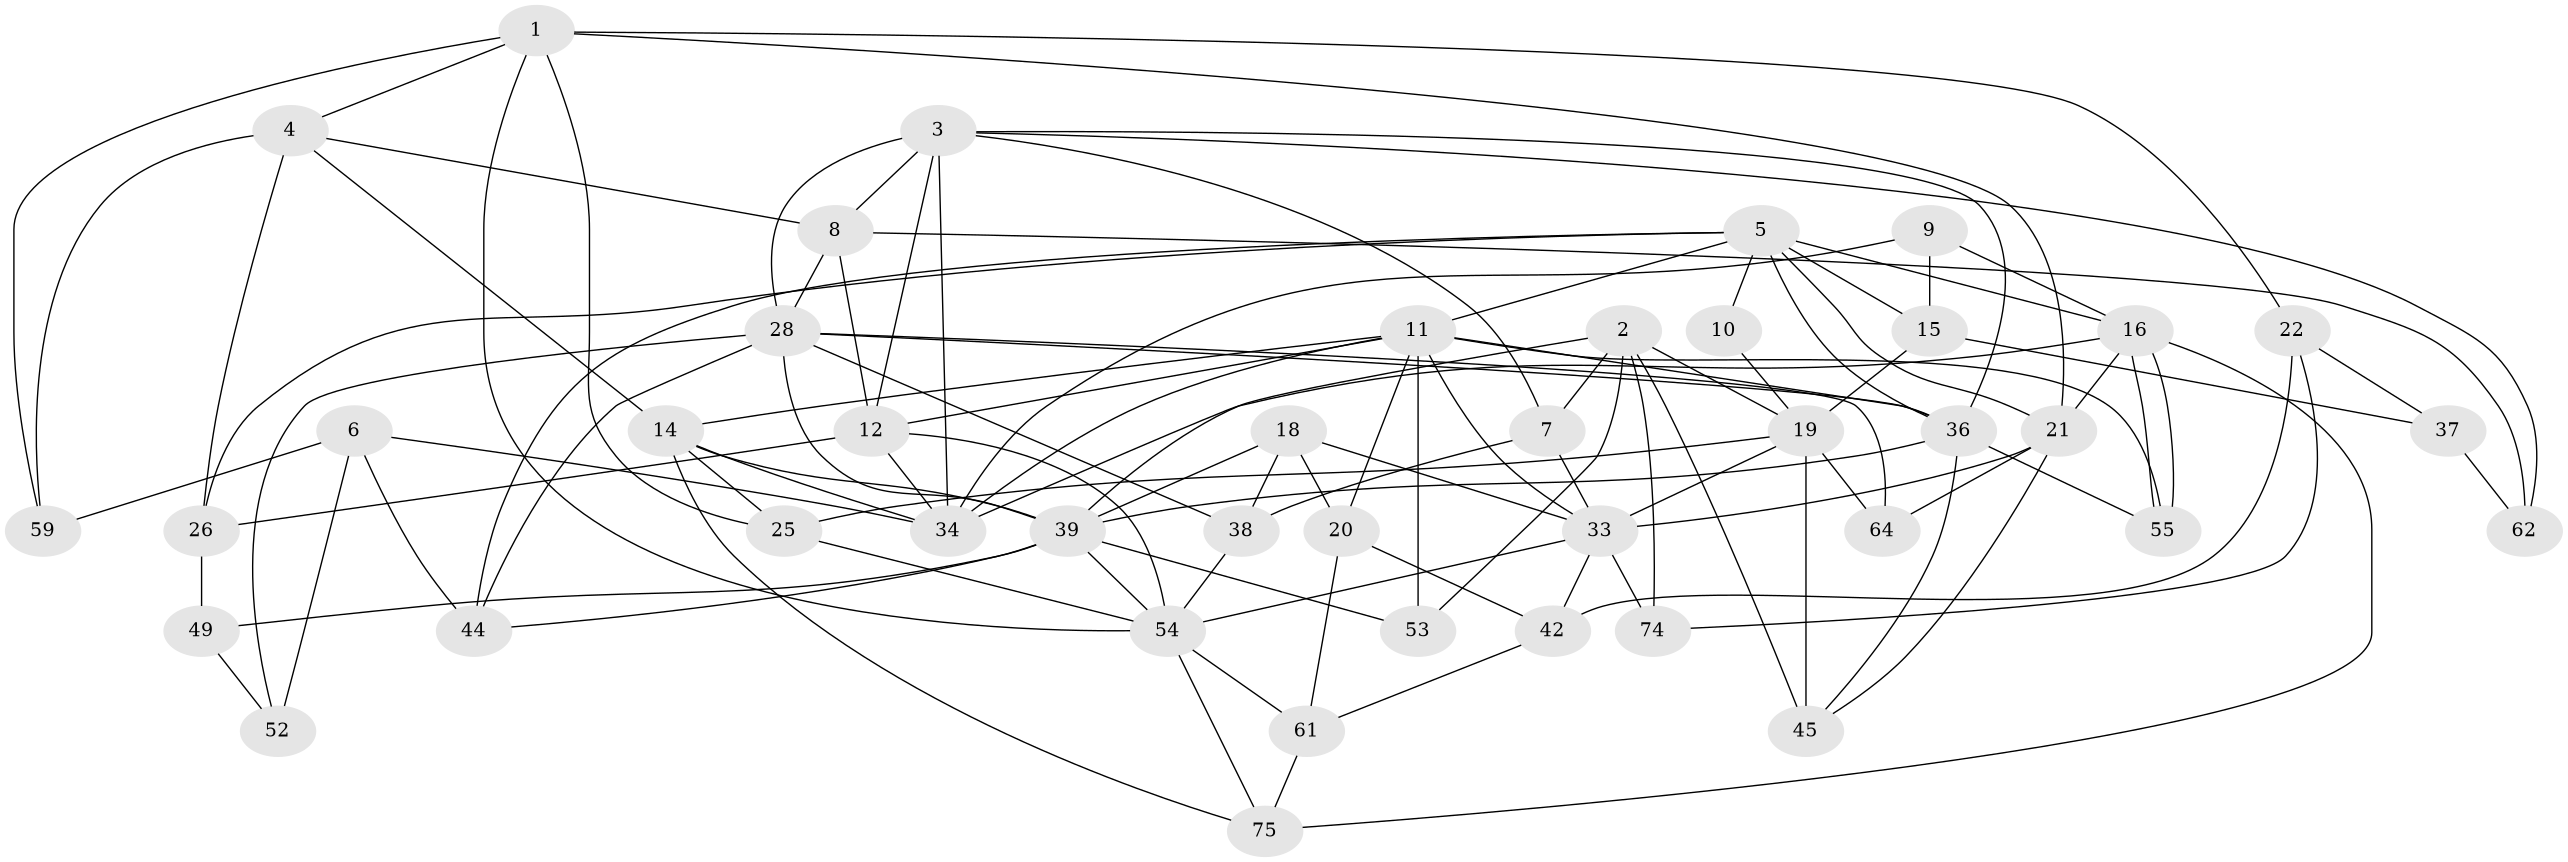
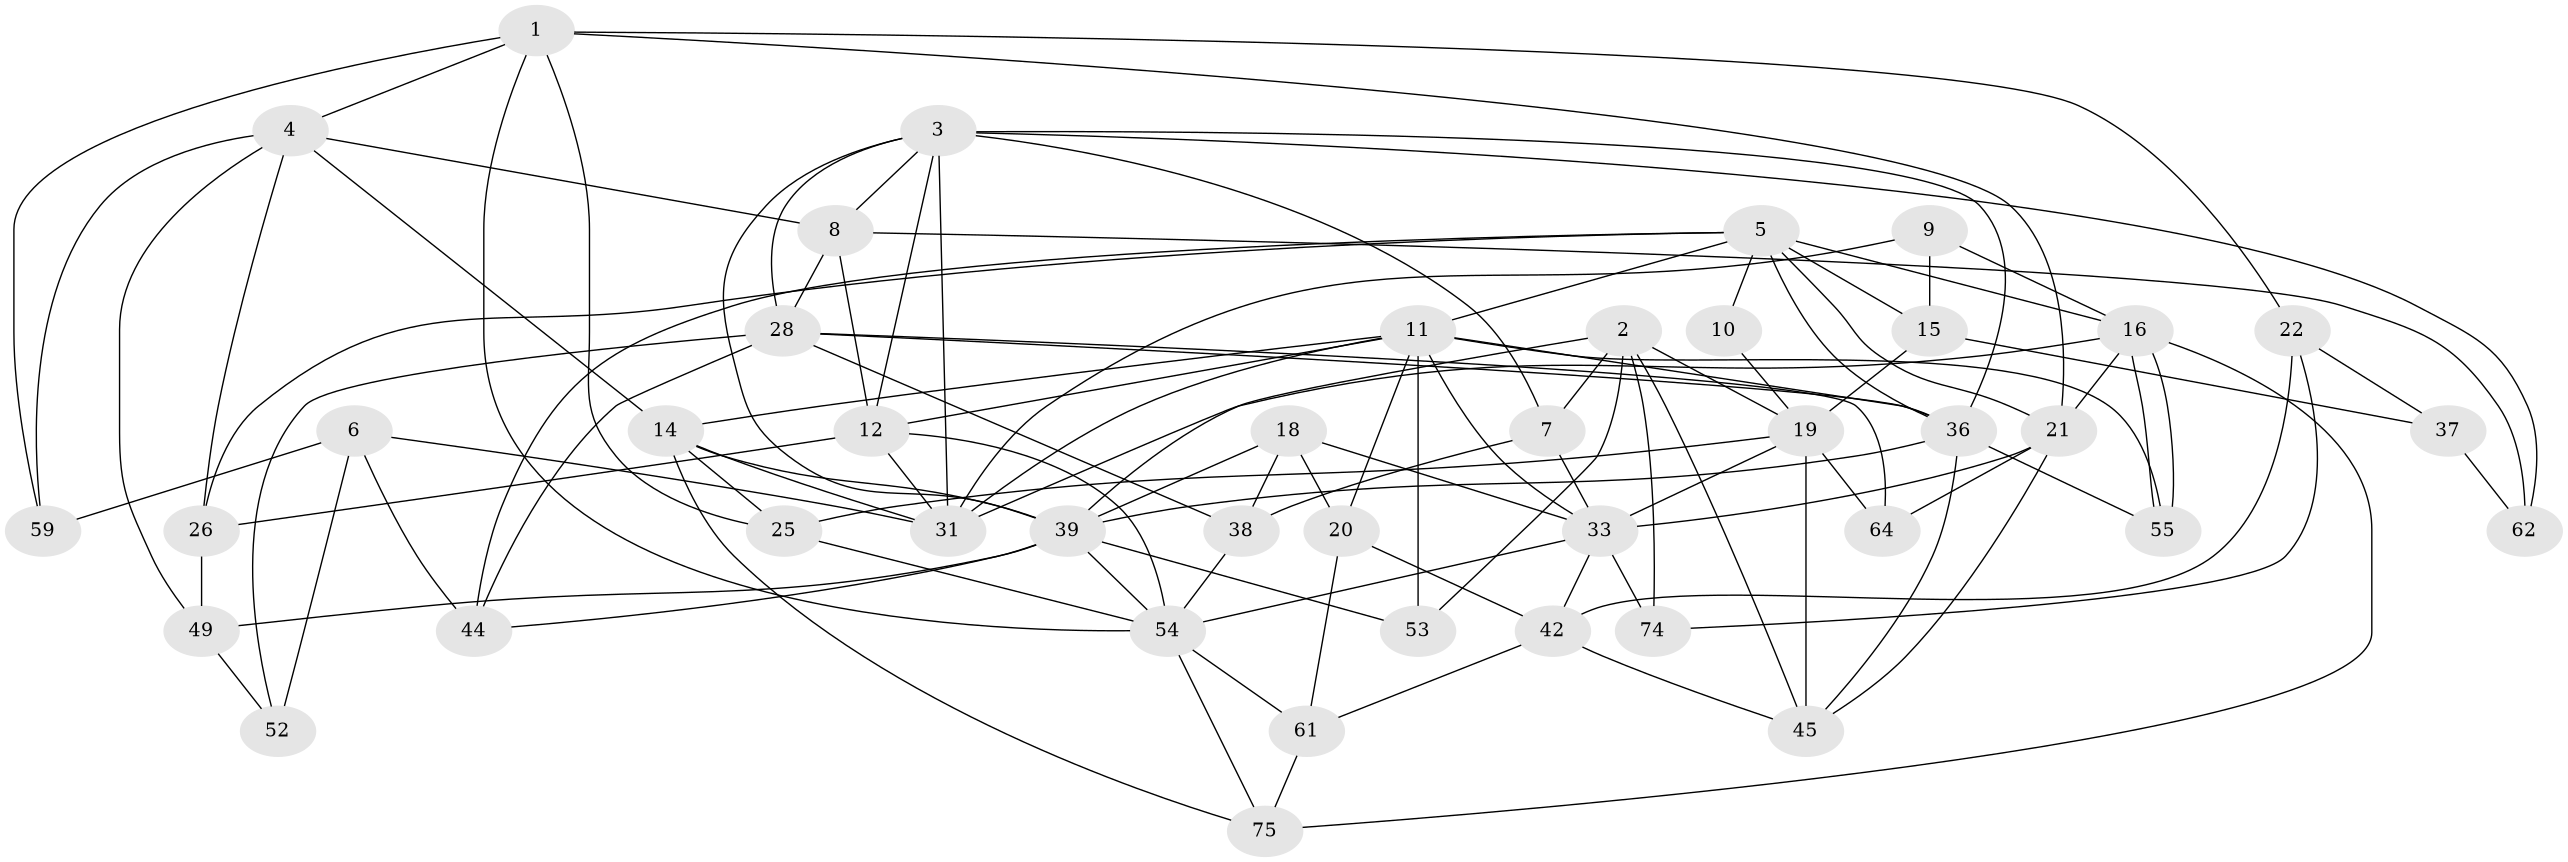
edge "4" -- "49": added
edge "28" -- "39": now "3" -- "39"
node "34": label "34" -> "31"
edge "42" -- "45": added
